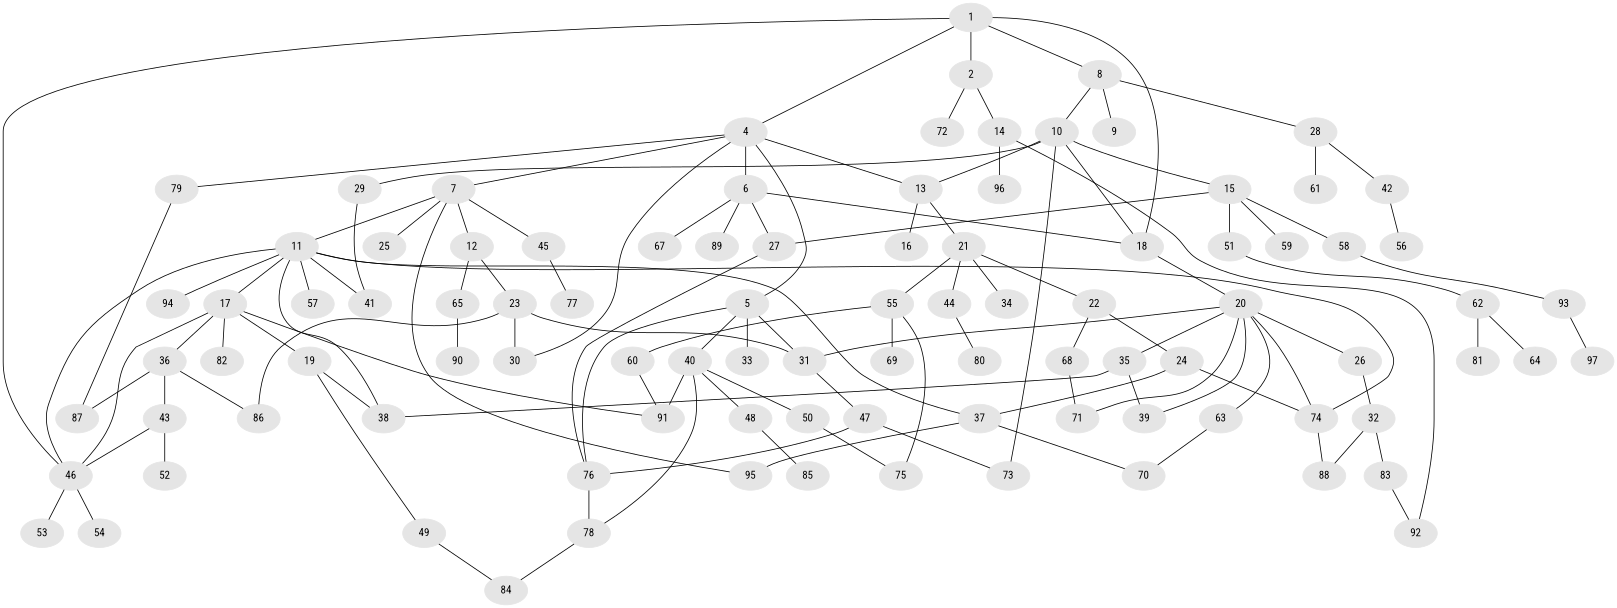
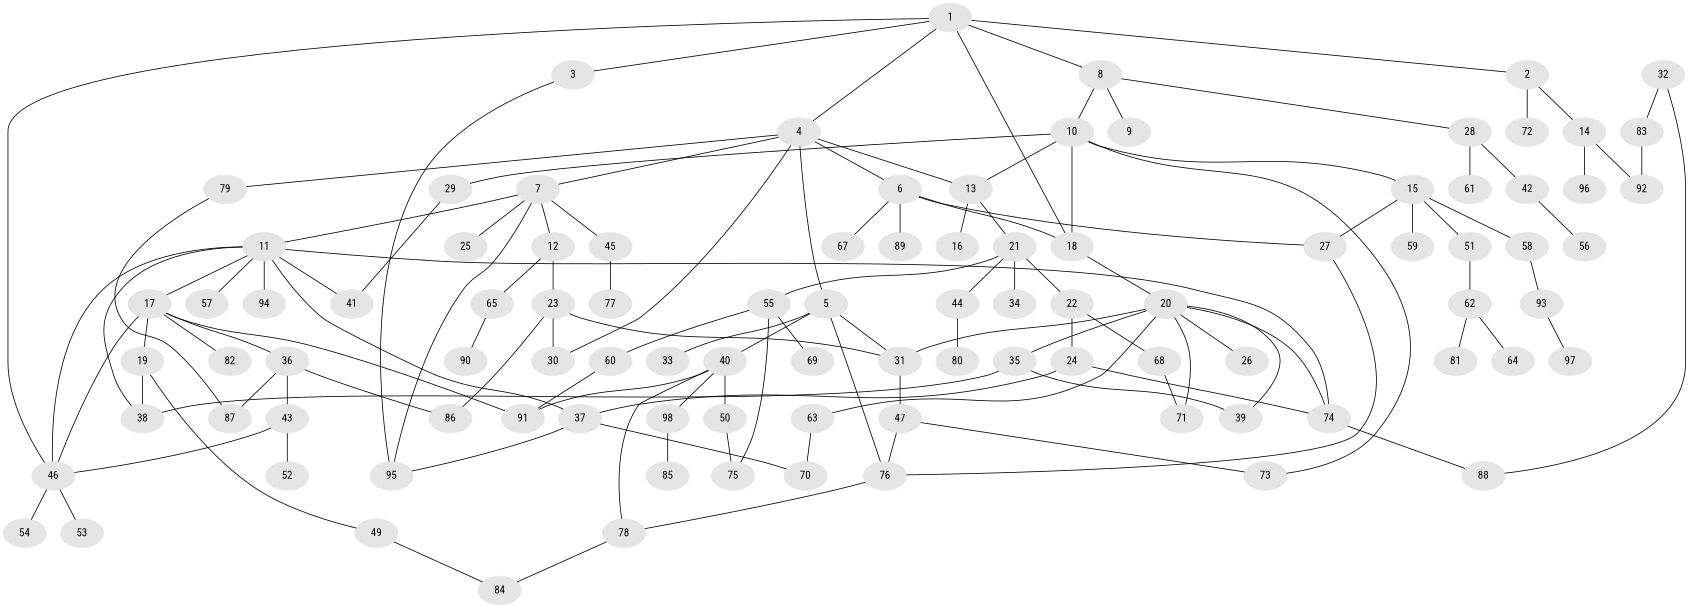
node "3": added
edge "26" -- "32": removed
node "48": label "48" -> "98"
